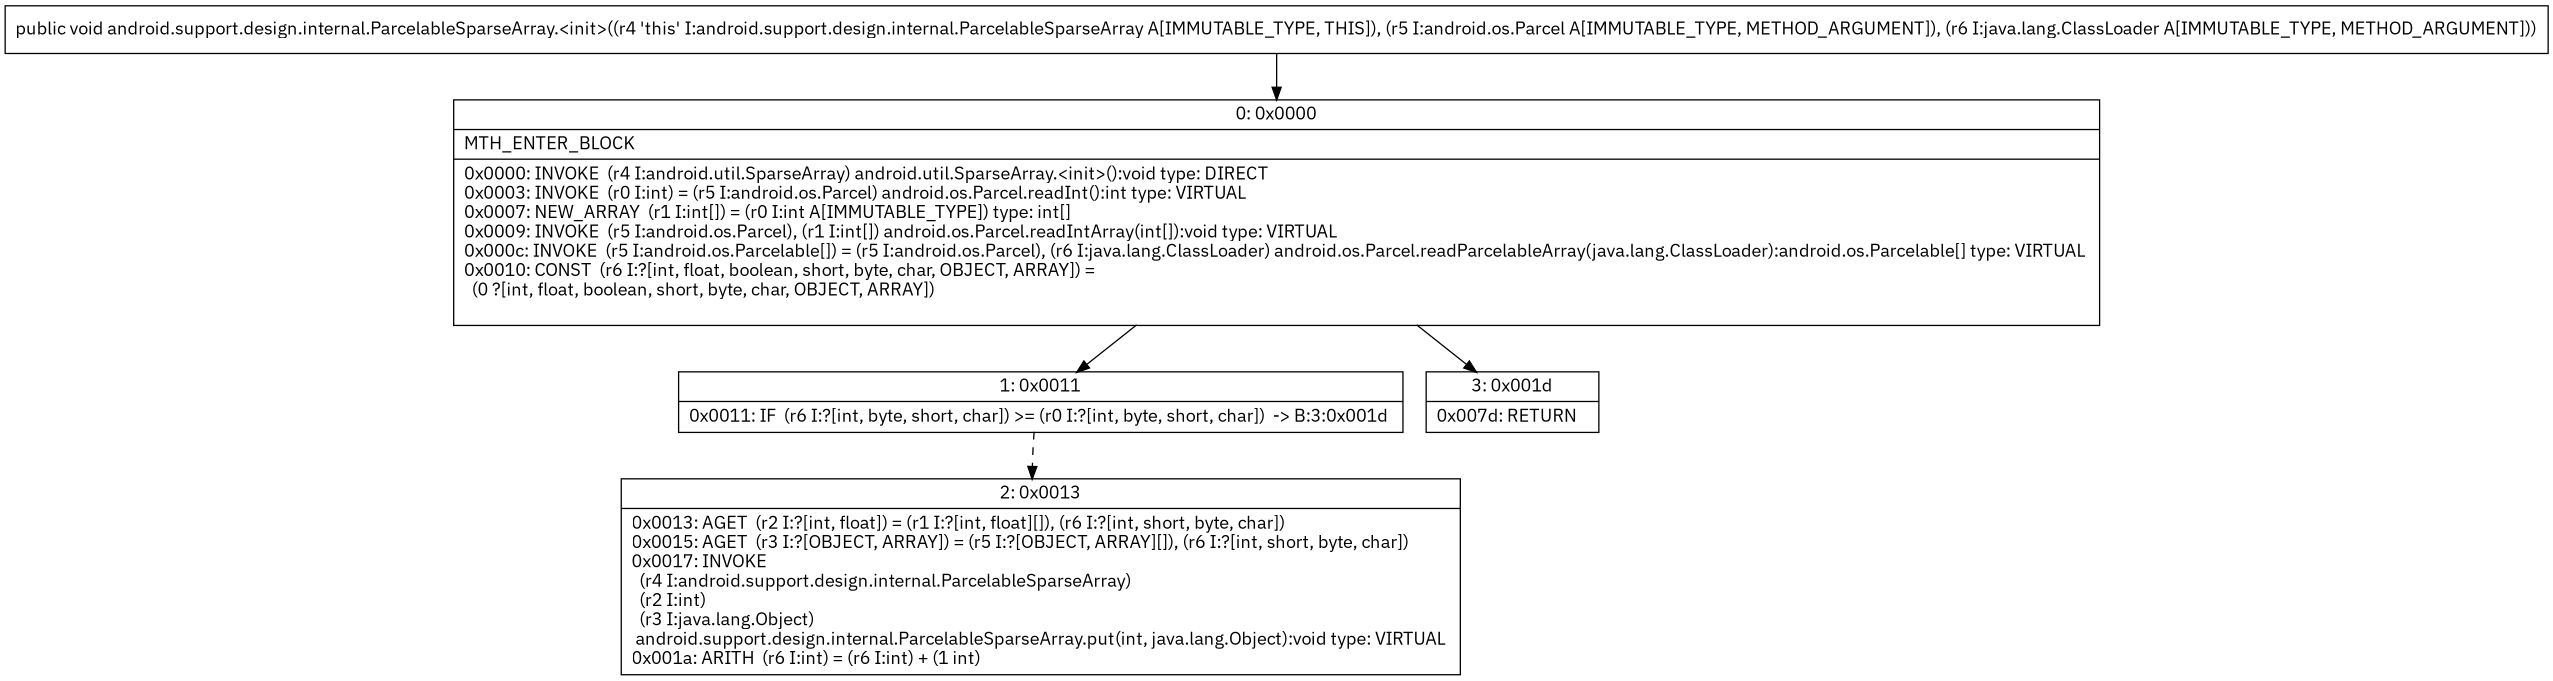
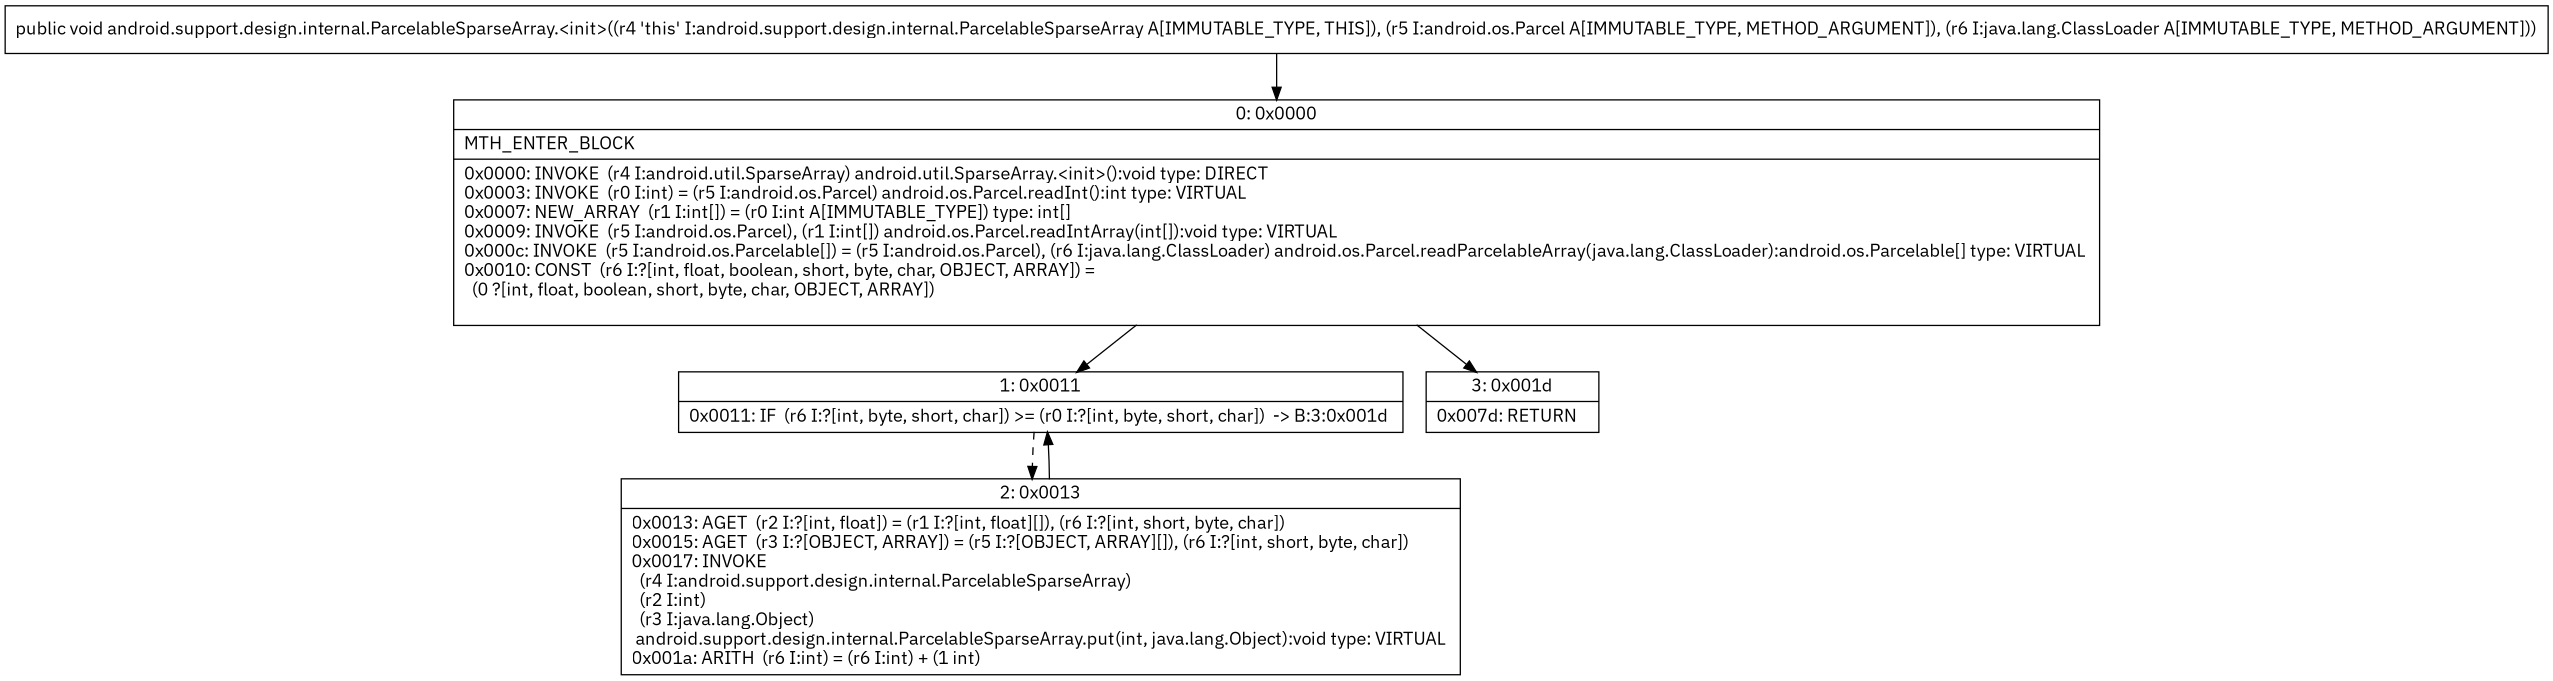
edge "2: 0x0013" -> "1: 0x0011": added
